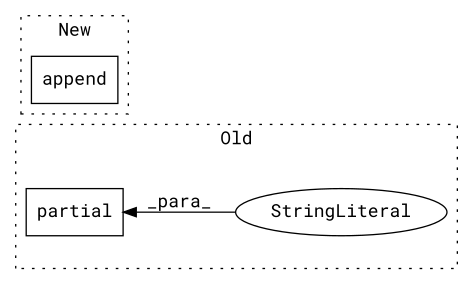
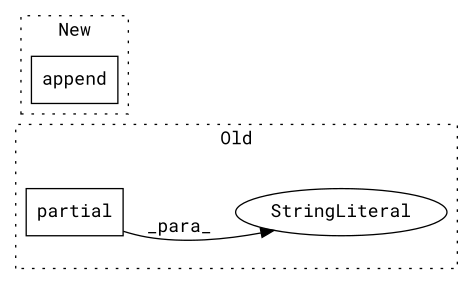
edge "StringLiteral" -> "partial": reversed
